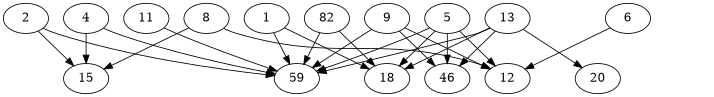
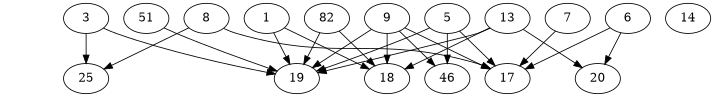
node "2": removed
node "4": label "4" -> "3"
node "11": label "11" -> "51"
node "7": added
node "14": added
edge "5" -> "18": now "9" -> "18"
edge "13" -> "46": removed
edge "6" -> "20": added
node "15": label "15" -> "25"
node "59": label "59" -> "19"
node "12": label "12" -> "17"
